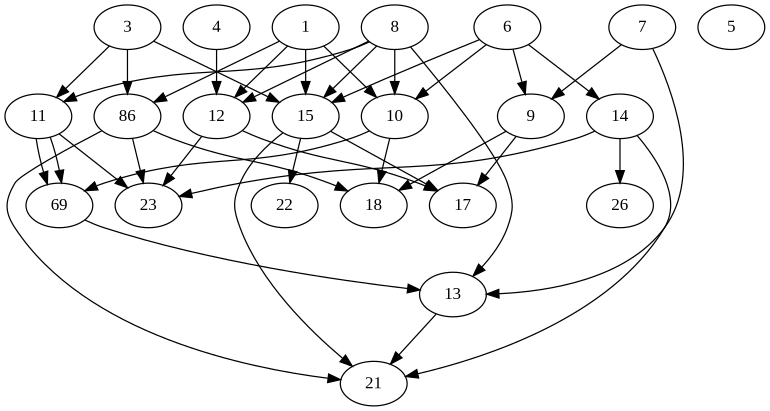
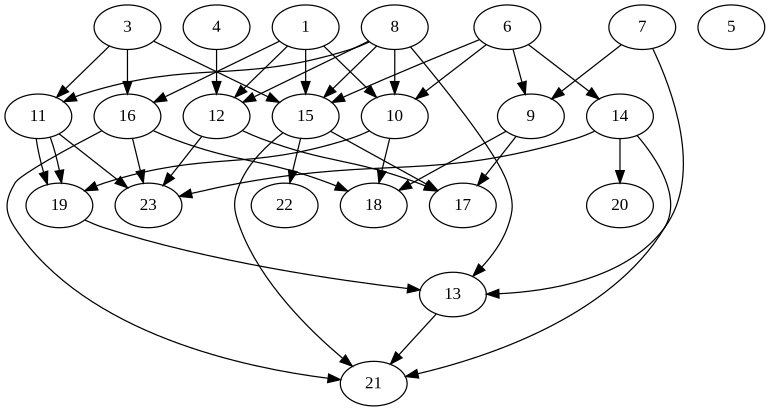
node "86": label "86" -> "16"
node "69": label "69" -> "19"
node "26": label "26" -> "20"
